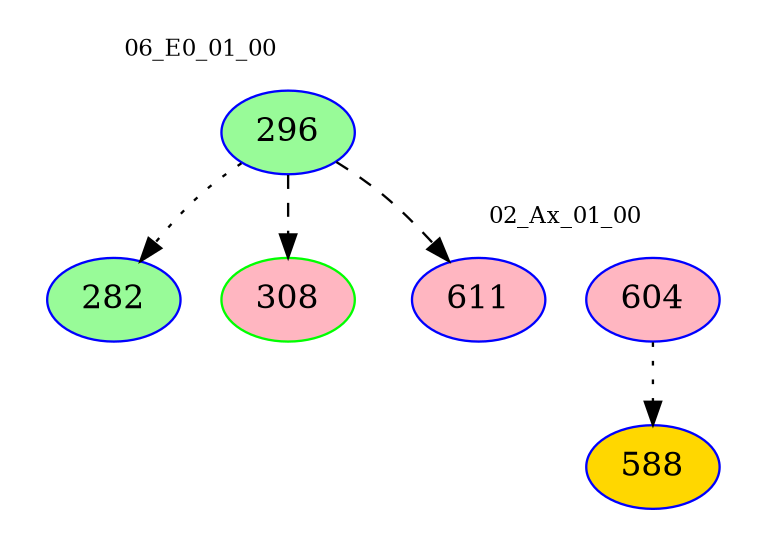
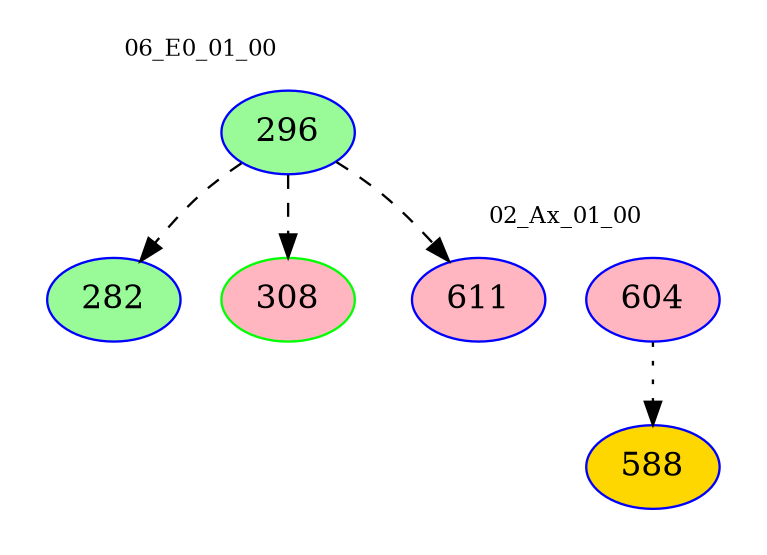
edge "296" -> "282": style dotted -> dashed
